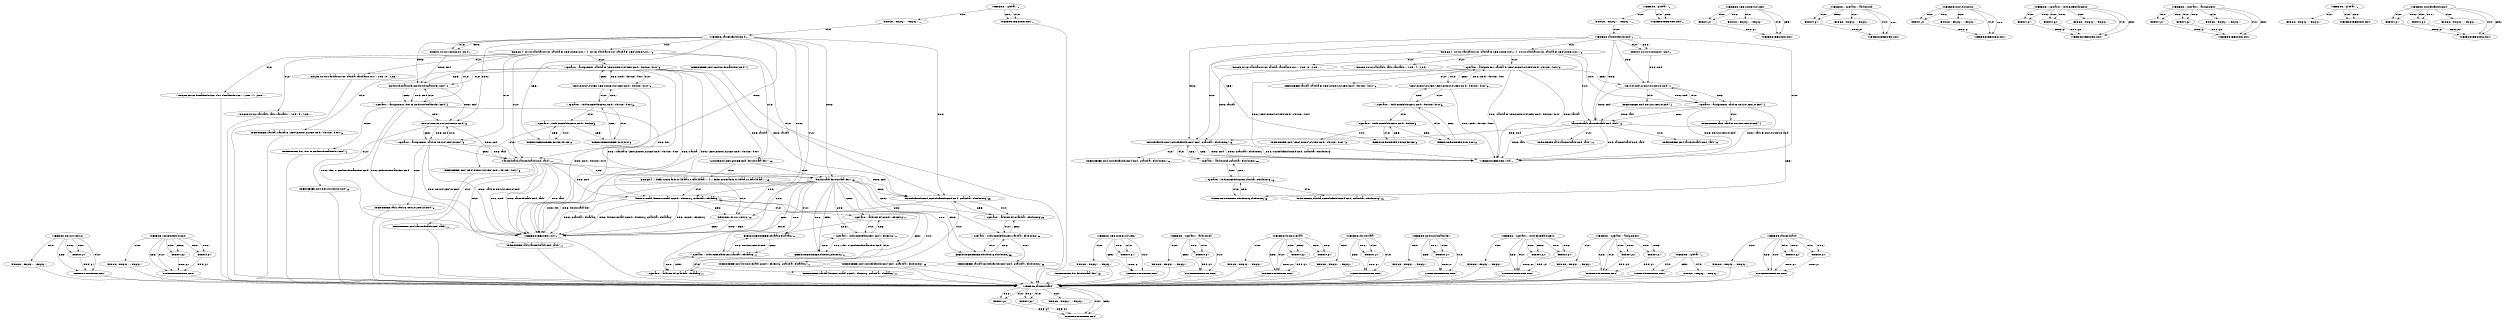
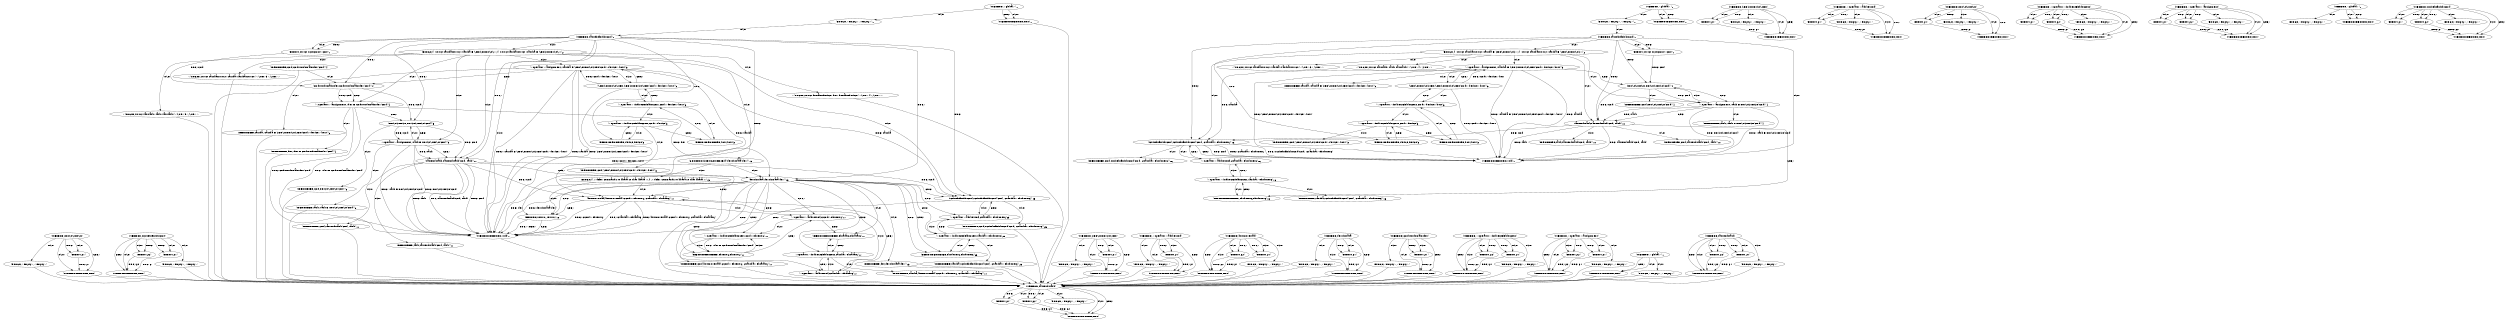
edge "(<operator>.assignment,*dev = cmd_to_domain_dev(cmd))" -> "(cmd_to_domain_dev,cmd_to_domain_dev(cmd))": removed, label "AST:"
edge "(<operator>.assignment,*dev = cmd_to_domain_dev(cmd))" -> "(IDENTIFIER,dev,*dev = cmd_to_domain_dev(cmd))": label "TASK: " -> "AST: "
edge "(dev_is_sata,dev_is_sata(dev))" -> "(IDENTIFIER,dev,dev_is_sata(dev))": added, label "AST:"
edge "(dev_is_sata,dev_is_sata(dev))" -> "(<operator>.addressOf,&sas_ha->eh_ata_q)": label "TASK: " -> "CDG: "
edge "(<operator>.addressOf,&cmd->eh_entry)" -> "(FIELD_IDENTIFIER,eh_ata_q,eh_ata_q)": label "CDG: " -> "CFG: "
edge "(<operator>.indirectFieldAccess,cmd->eh_entry)" -> "(<operator>.addressOf,&cmd->eh_entry)": now "(FIELD_IDENTIFIER,eh_entry,eh_entry)" -> "(<operator>.addressOf,&cmd->eh_entry)"
edge "(<operator>.indirectFieldAccess,sas_ha->eh_ata_q)" -> "(FIELD_IDENTIFIER,eh_ata_q,eh_ata_q)": label "DDG: TO_SAS_TASK(cmd)" -> "AST: "
edge "(FIELD_IDENTIFIER,eh_entry,eh_entry)" -> "(<operator>.indirectFieldAccess,cmd->eh_entry)": label "CFG: " -> "TASK: "
edge "(<operator>.addressOf,&sas_ha->eh_ata_q)" -> "(<operator>.indirectFieldAccess,sas_ha->eh_ata_q)": label "CDG: " -> "AST: "
